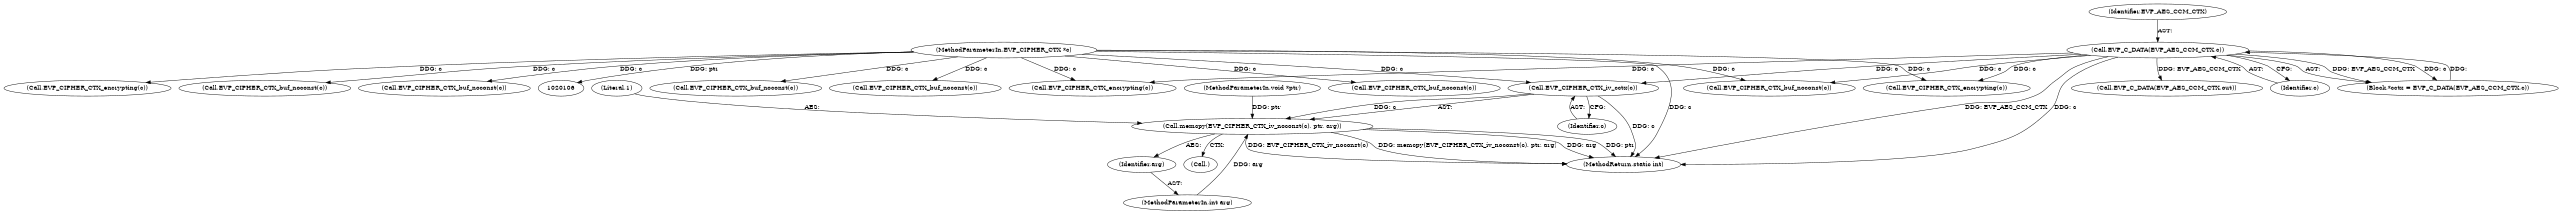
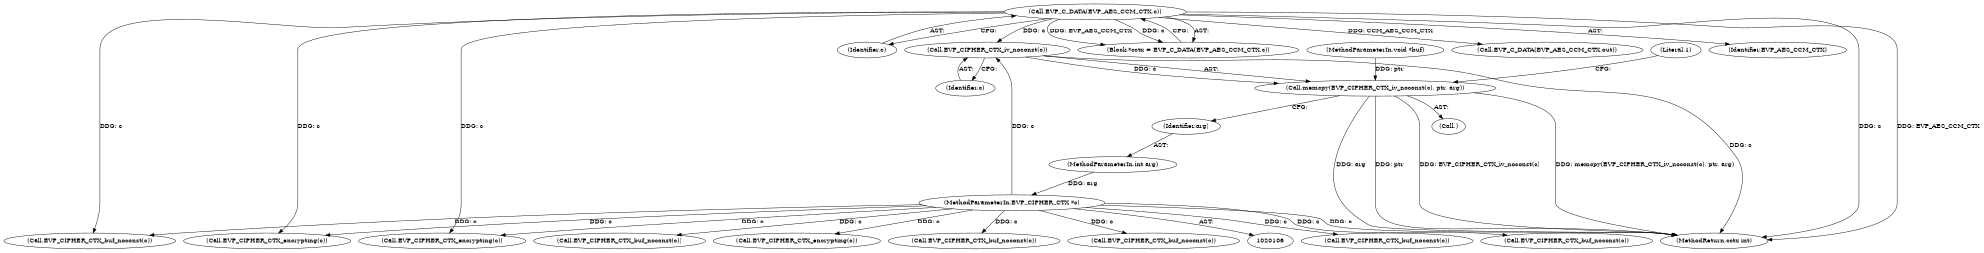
edge "(Identifier,EVP_AES_CCM_CTX)" -> "(Call,EVP_C_DATA(EVP_AES_CCM_CTX,c))": reversed
edge "(MethodParameterIn,EVP_CIPHER_CTX *c)" -> "1020106": label "DDG: ptr" -> "AST: "
edge "(Call,EVP_C_DATA(EVP_AES_CCM_CTX,c))" -> "(Call,EVP_C_DATA(EVP_AES_CCM_CTX,out))": label "DDG: EVP_AES_CCM_CTX" -> "DDG: CCM_AES_CCM_CTX"
edge "(Block,*cctx = EVP_C_DATA(EVP_AES_CCM_CTX,c))" -> "(Call,EVP_C_DATA(EVP_AES_CCM_CTX,c))": label "DDG: " -> "CFG: "
node "(MethodParameterIn,void *ptr)": label "(MethodParameterIn,void *ptr)" -> "(MethodParameterIn,void *buf)"
node "(Call,EVP_CIPHER_CTX_iv_cctx(c))": label "(Call,EVP_CIPHER_CTX_iv_cctx(c))" -> "(Call,EVP_CIPHER_CTX_iv_noconst(c))"
edge "(Literal,1)" -> "(Call,memcpy(EVP_CIPHER_CTX_iv_noconst(c), ptr, arg))": label "AES: " -> "CFG: "
edge "(Call,memcpy(EVP_CIPHER_CTX_iv_noconst(c), ptr, arg))" -> "(Identifier,arg)": label "AES: " -> "CFG: "
edge "(Call,memcpy(EVP_CIPHER_CTX_iv_noconst(c), ptr, arg))" -> "(Call,)": label "CTX: " -> "AST: "
node "(MethodReturn,static int)": label "(MethodReturn,static int)" -> "(MethodReturn,cctx int)"
edge "(MethodParameterIn,int arg)" -> "(Call,memcpy(EVP_CIPHER_CTX_iv_noconst(c), ptr, arg))": now "(MethodParameterIn,int arg)" -> "(MethodParameterIn,EVP_CIPHER_CTX *c)"
